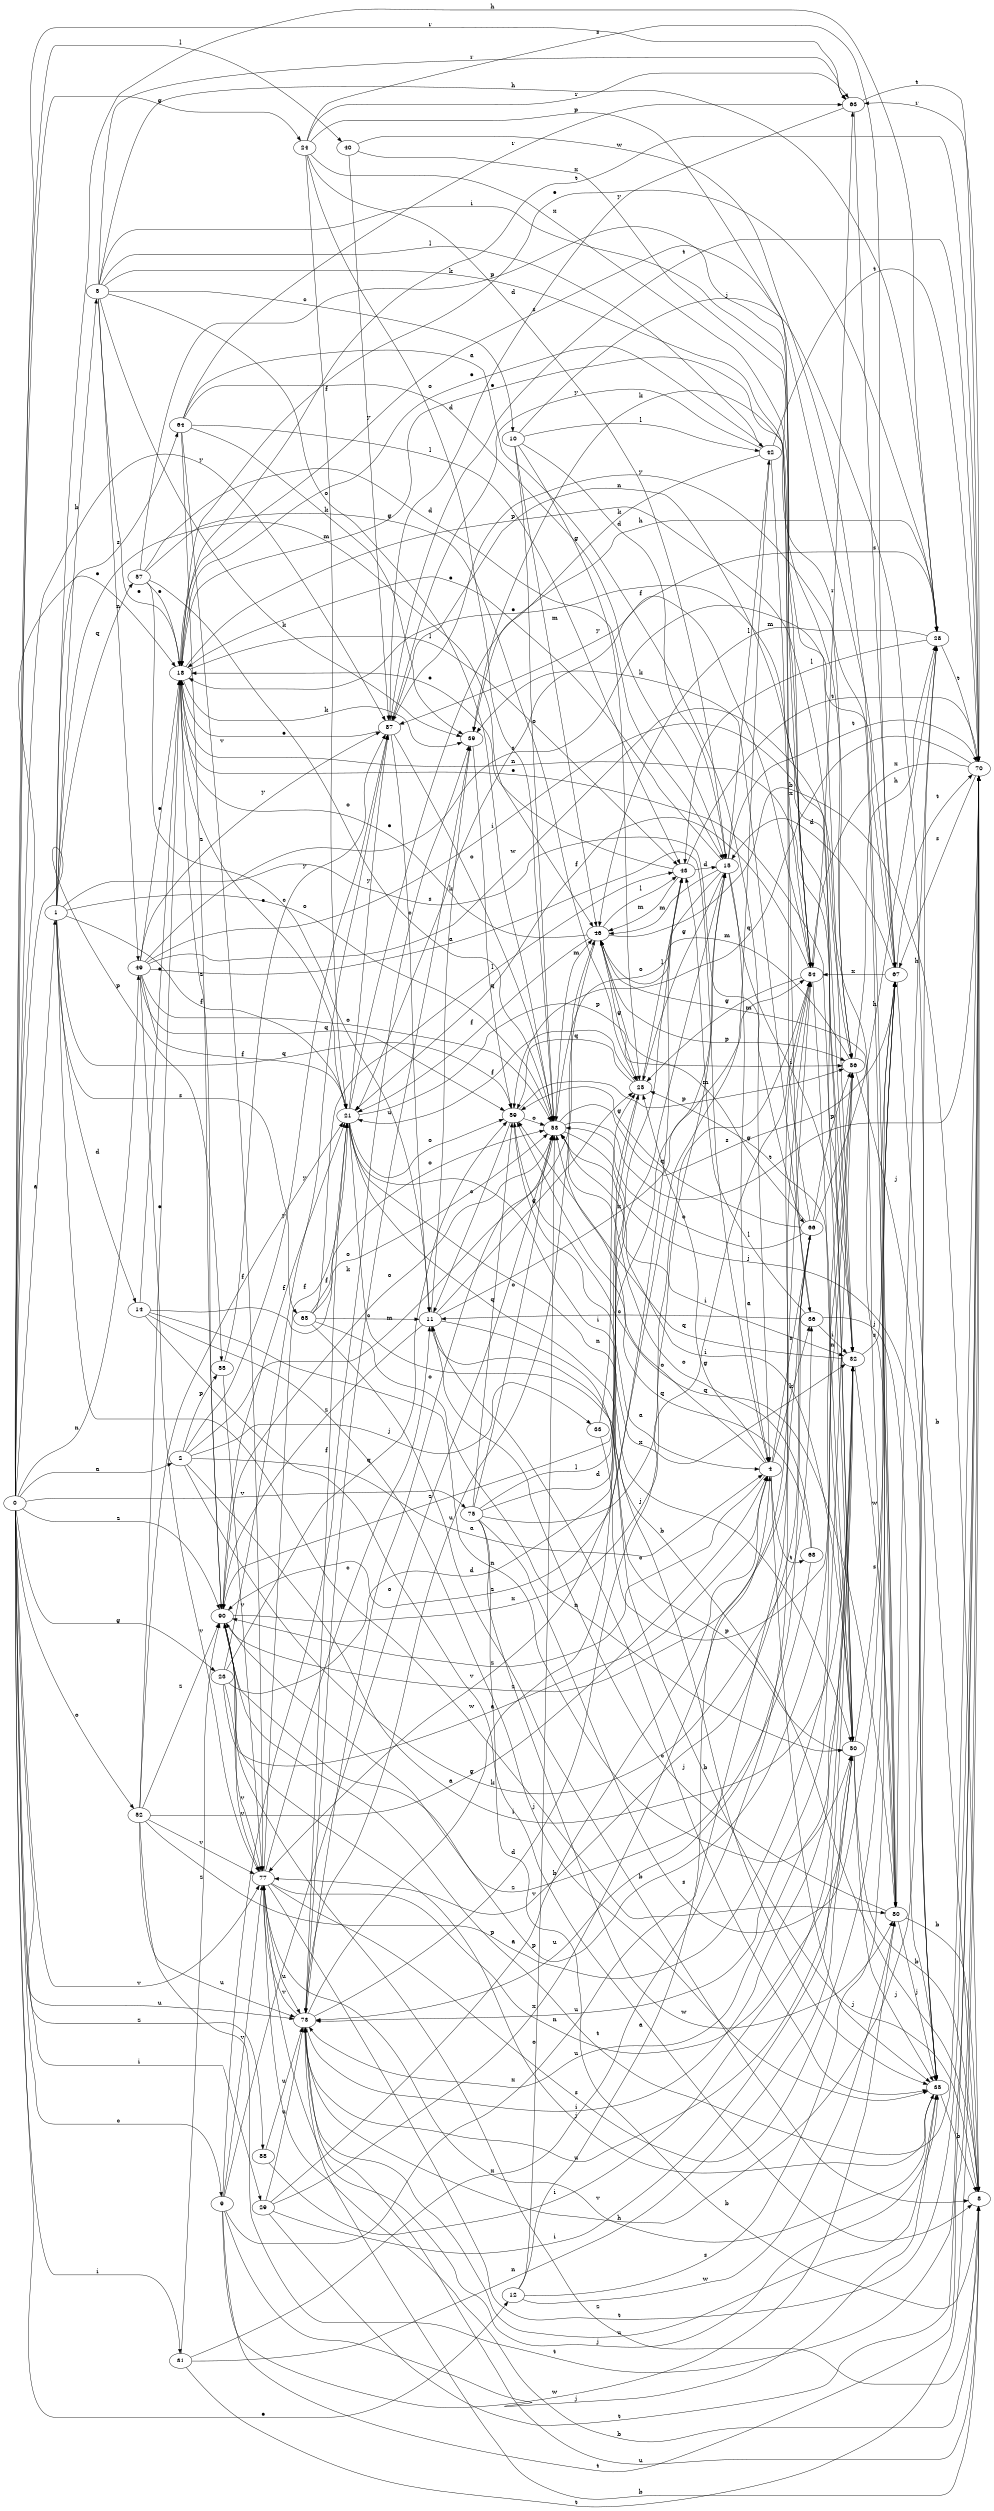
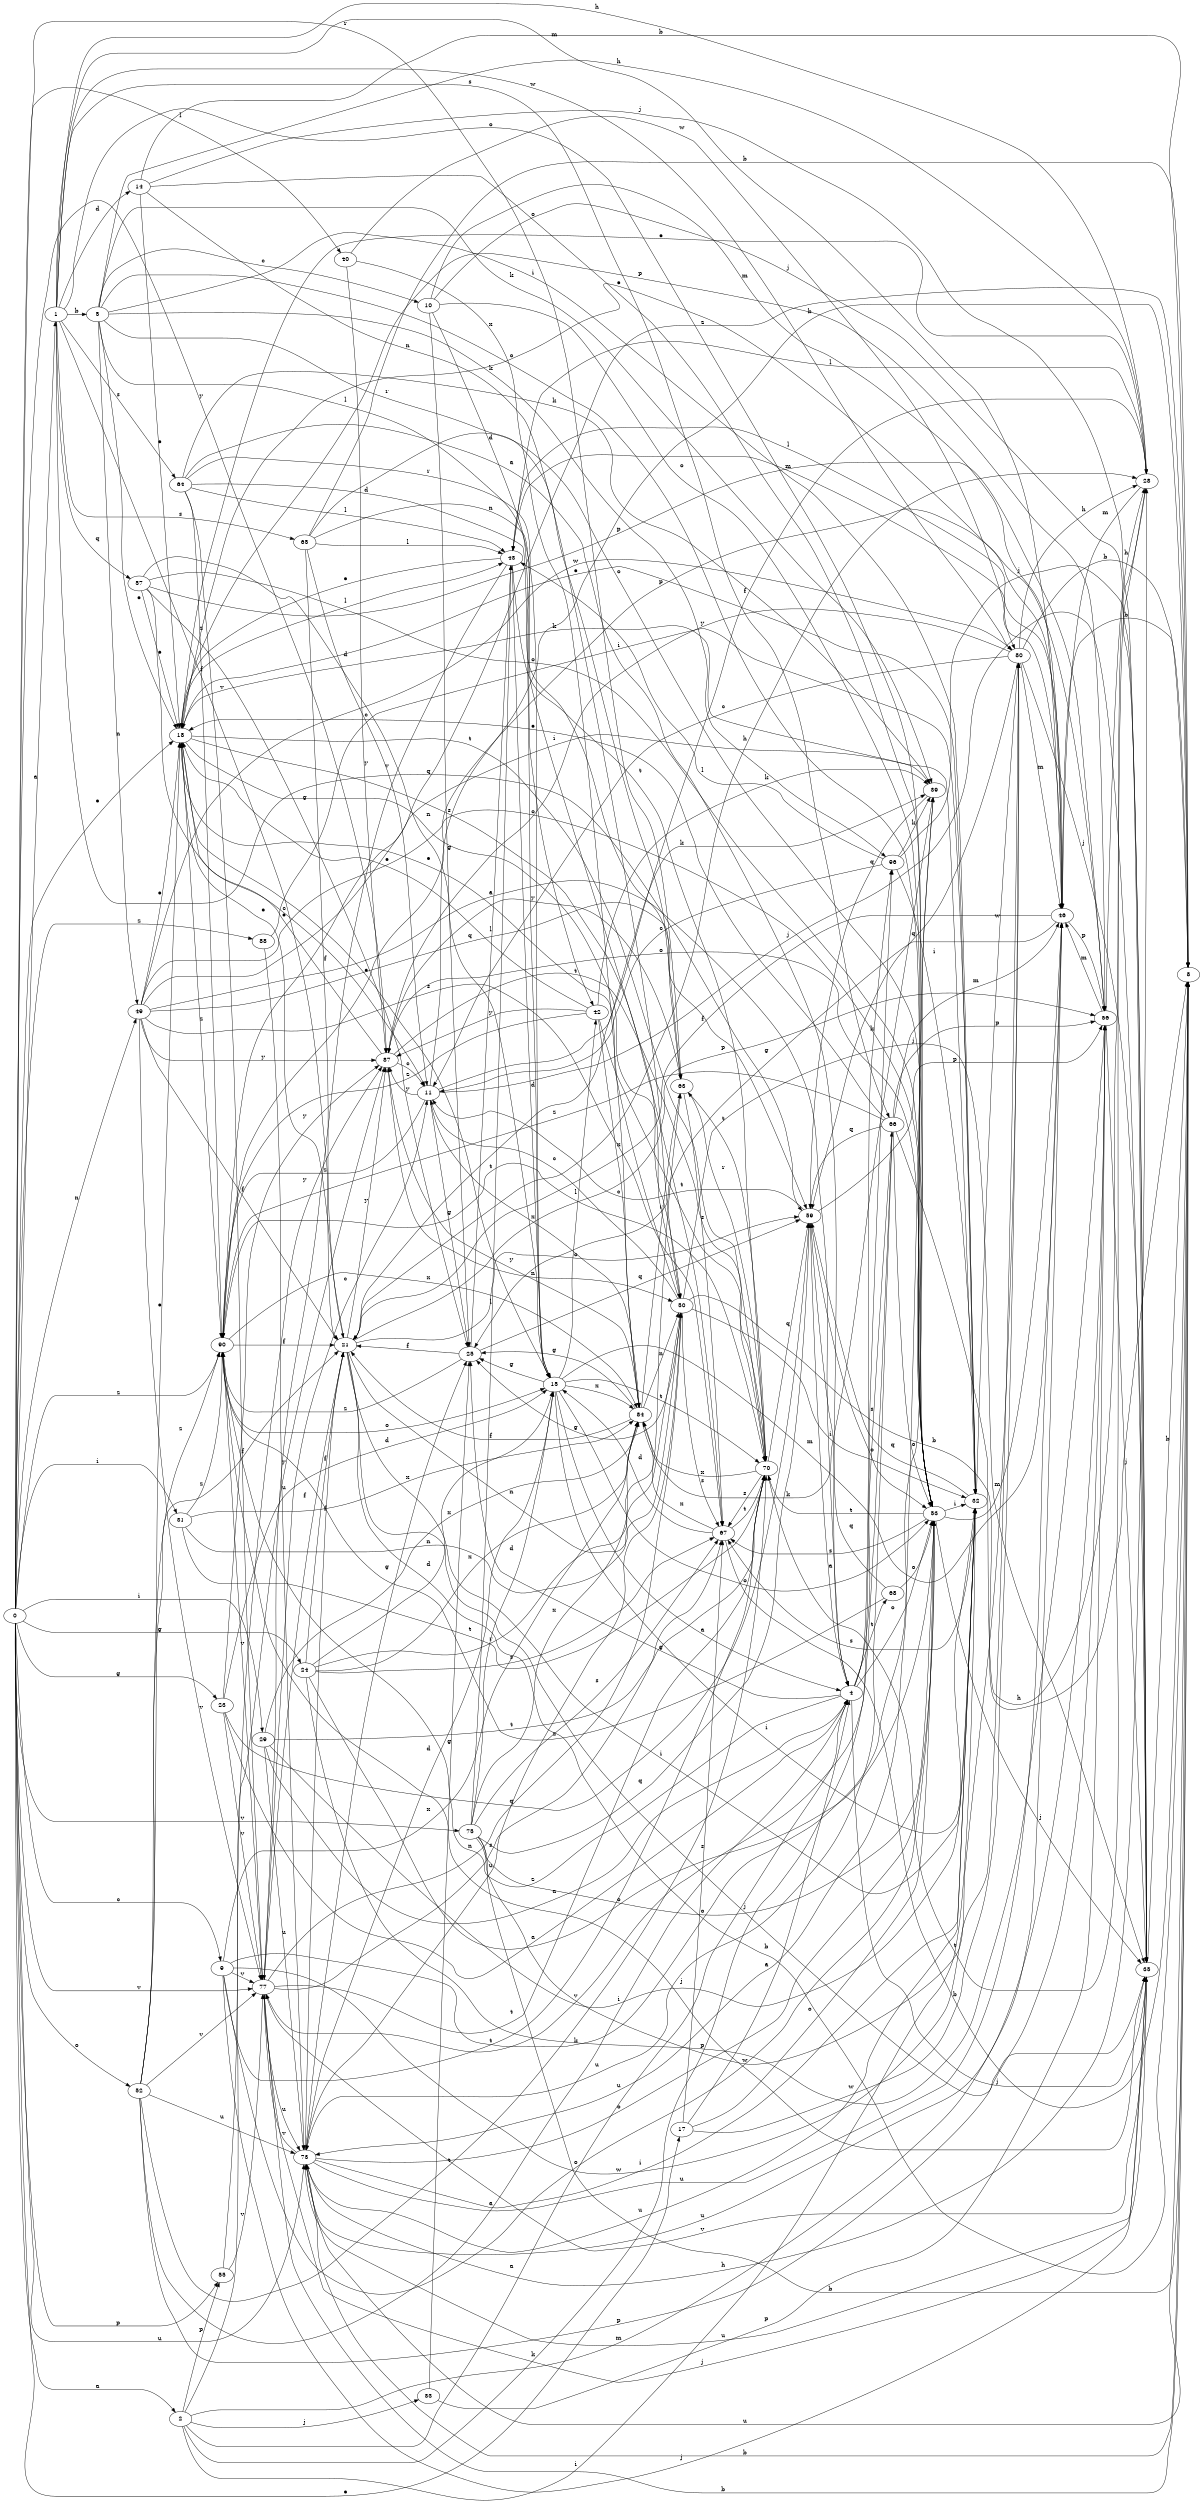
edge "10" -> "42": removed, label "l"
edge "11" -> "87": added, label "y"
node "36": label "36" -> "96"
edge "90" -> "53": now "90" -> "15"
edge "50" -> "53": now "50" -> "32"
edge "15" -> "84": added, label "x"
edge "46" -> "73": reversed
node "12": label "12" -> "17"
